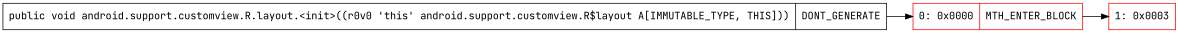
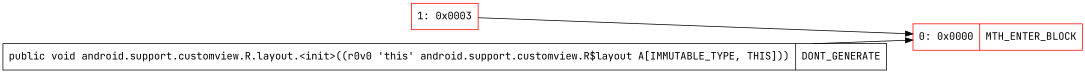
edge "0: 0x0000" -> "1: 0x0003": reversed
